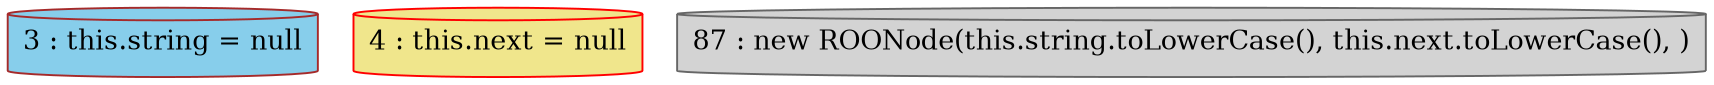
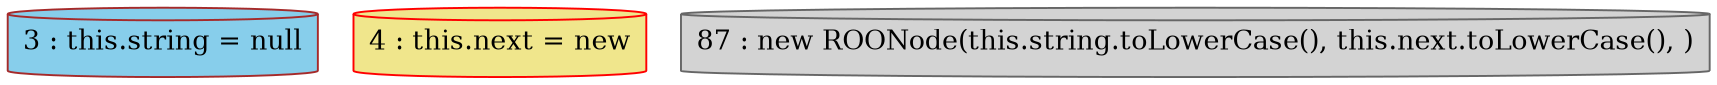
node "4 : this.next = null": label "4 : this.next = null" -> "4 : this.next = new"
